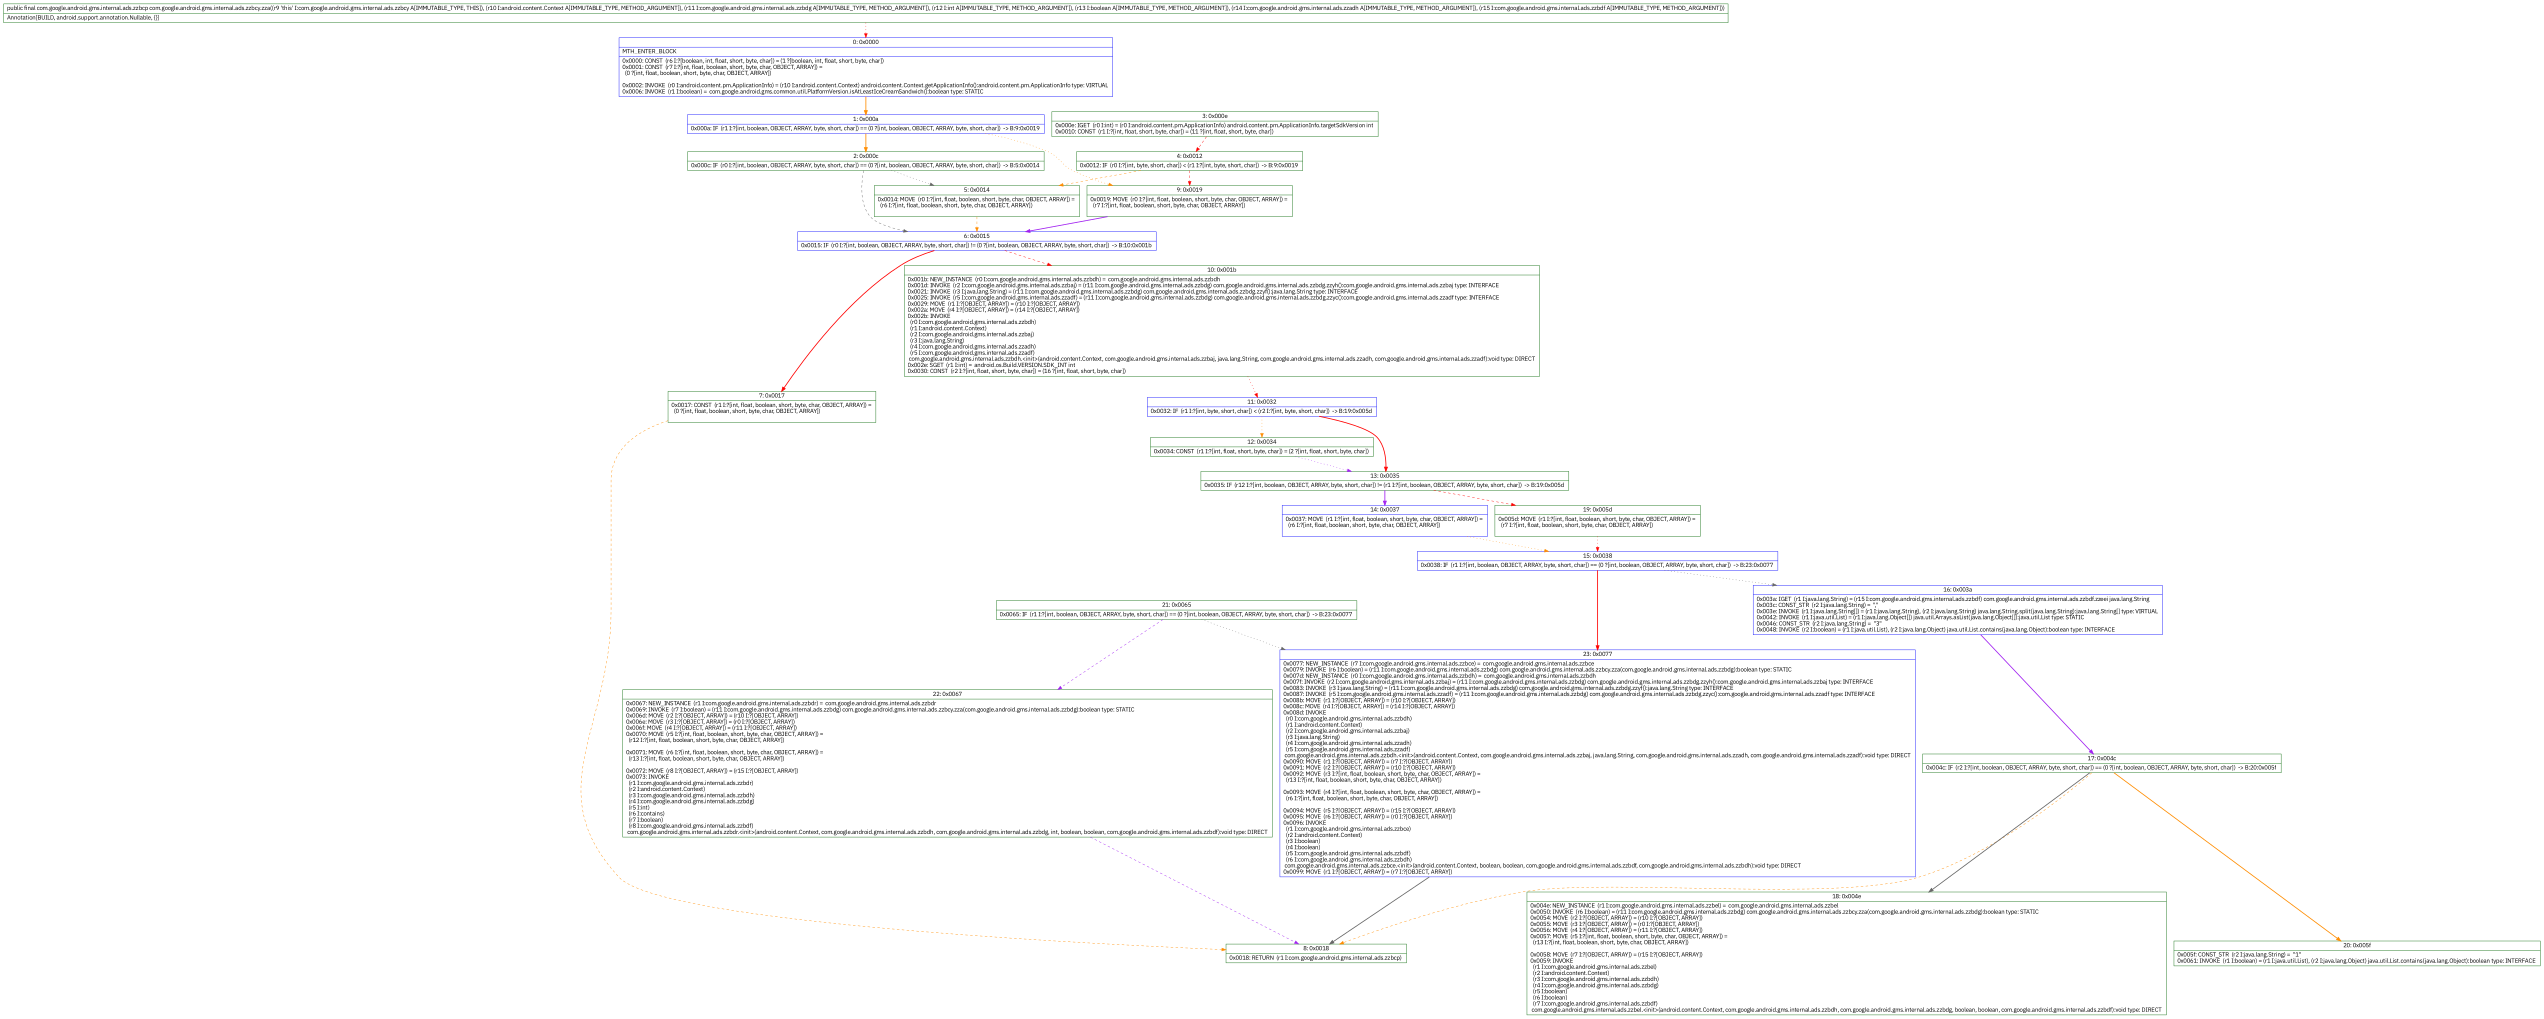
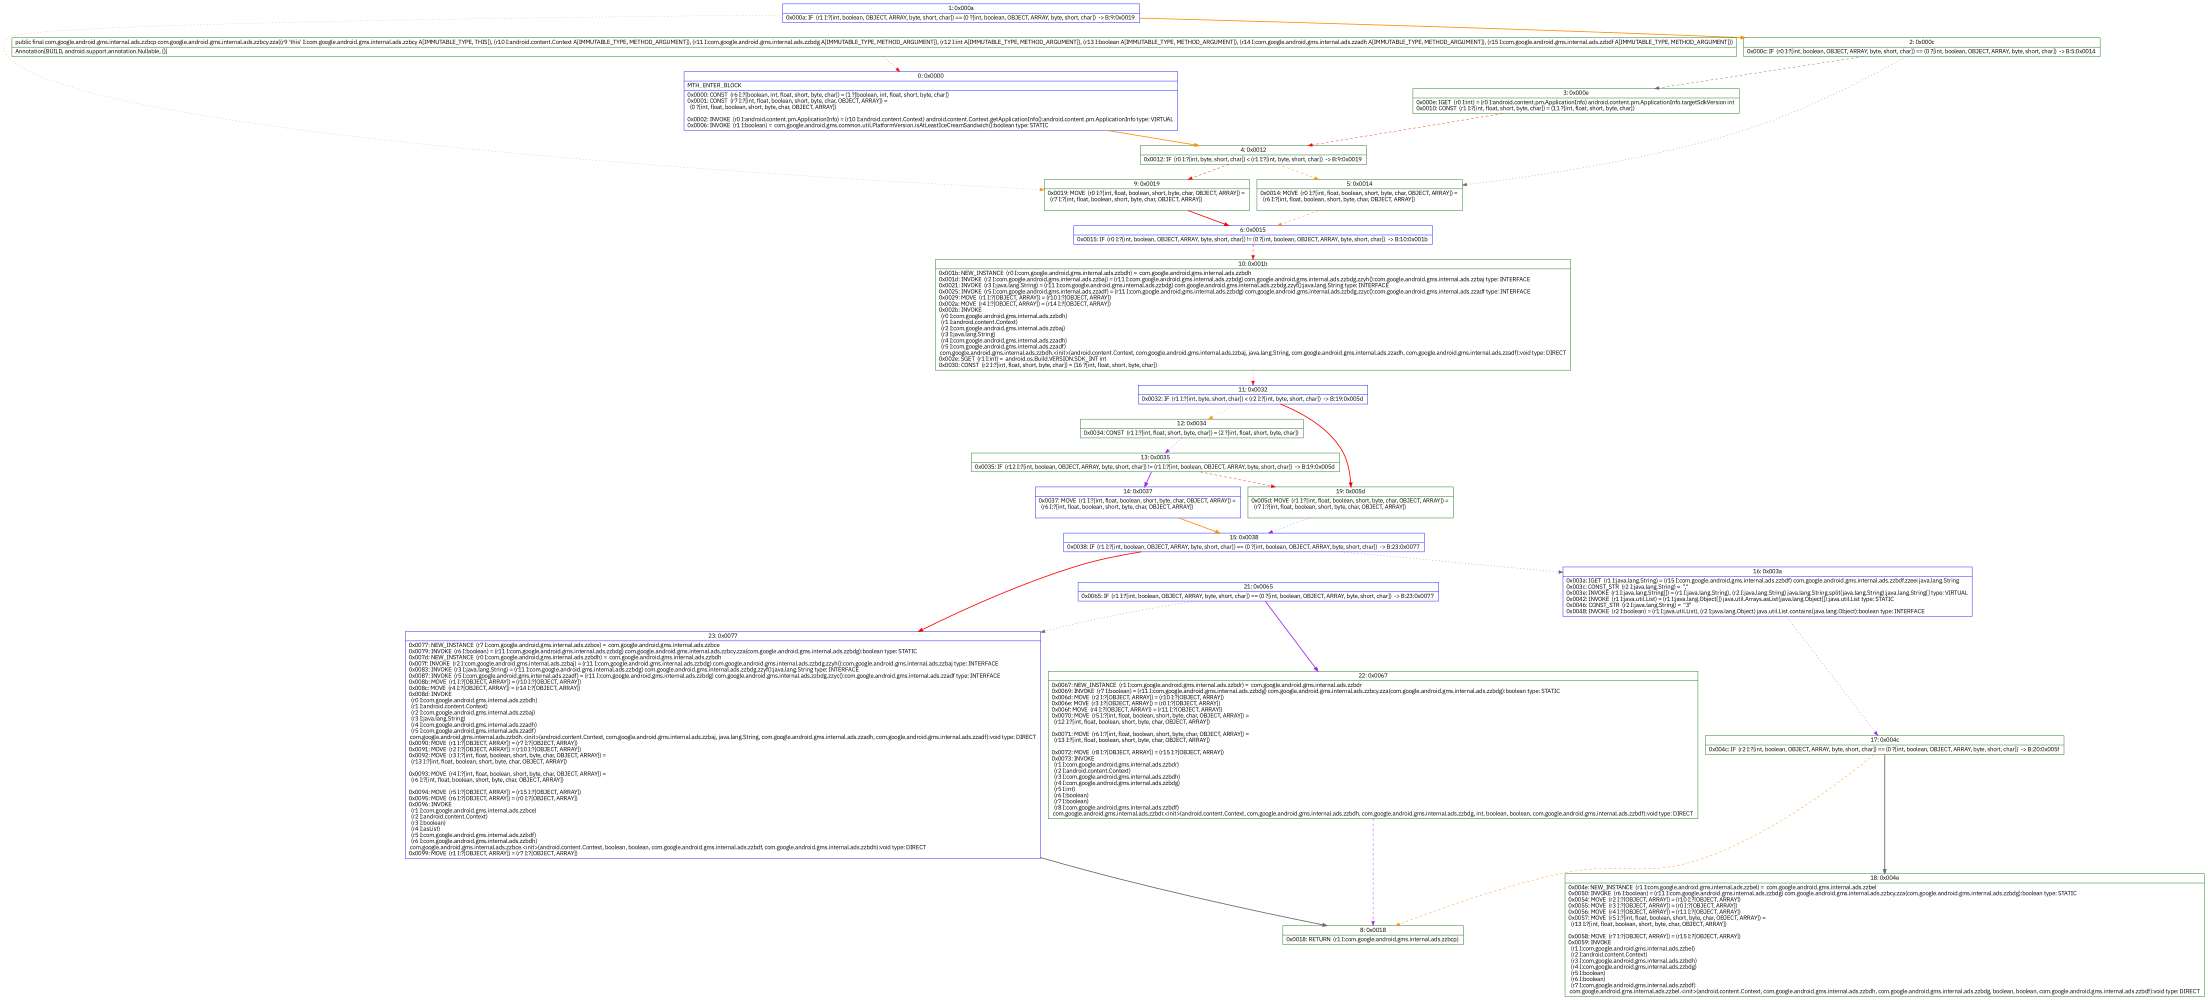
edge "0: 0x0000" -> "1: 0x000a": now "0: 0x0000" -> "4: 0x0012"
edge "2: 0x000c" -> "6: 0x0015": now "2: 0x000c" -> "3: 0x000e"
edge "9: 0x0019" -> "6: 0x0015": color purple -> red
node "7: 0x0017": removed
edge "11: 0x0032" -> "13: 0x0035": now "11: 0x0032" -> "19: 0x005d"
edge "19: 0x005d" -> "15: 0x0038": color red -> purple
edge "14: 0x0037" -> "15: 0x0038": style dotted -> bold
node "21: 0x0065": color darkgreen -> blue
edge "21: 0x0065" -> "22: 0x0067": style dashed -> bold
edge "16: 0x003a" -> "17: 0x004c": style bold -> dotted
node "22: 0x0067": text "(r6 I:contains)" -> "(r6 I:boolean)"
node "23: 0x0077": text "(r4 I:boolean)" -> "(r4 I:asList)"
node "20: 0x005f": removed
